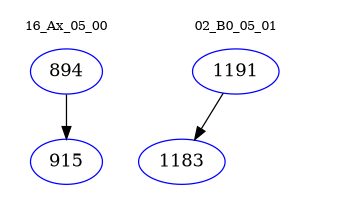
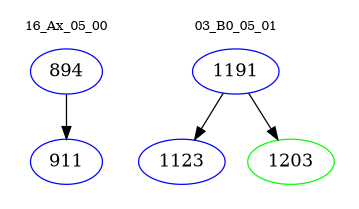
cluster "02_B0_05_01": label "02_B0_05_01" -> "03_B0_05_01"
node "915": label "915" -> "911"
node "1183": label "1183" -> "1123"
node "1203": added
